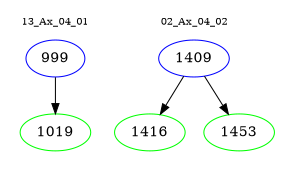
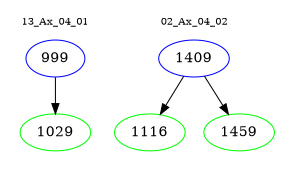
node "1019": label "1019" -> "1029"
node "1416": label "1416" -> "1116"
node "1453": label "1453" -> "1459"
